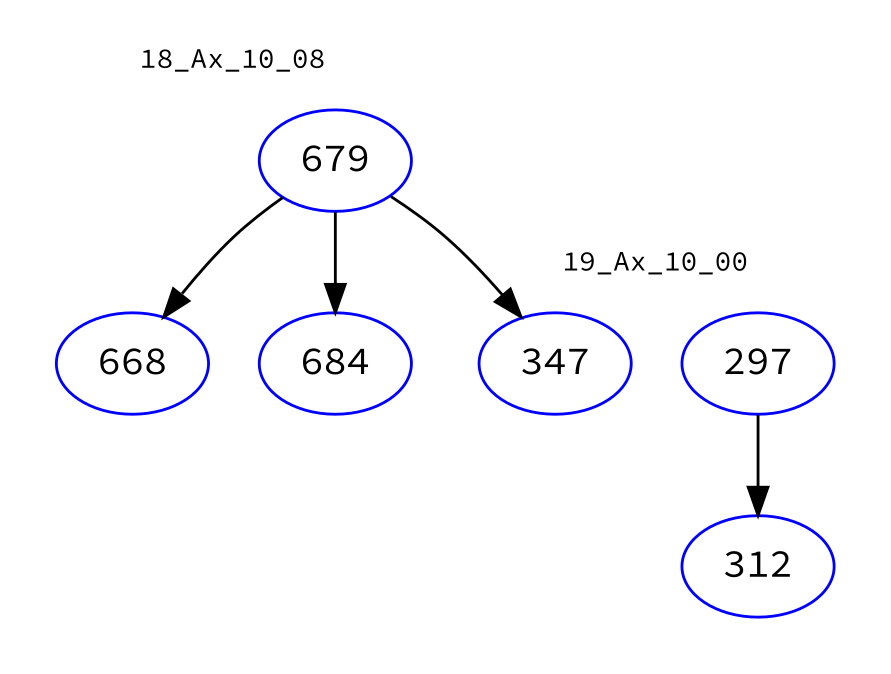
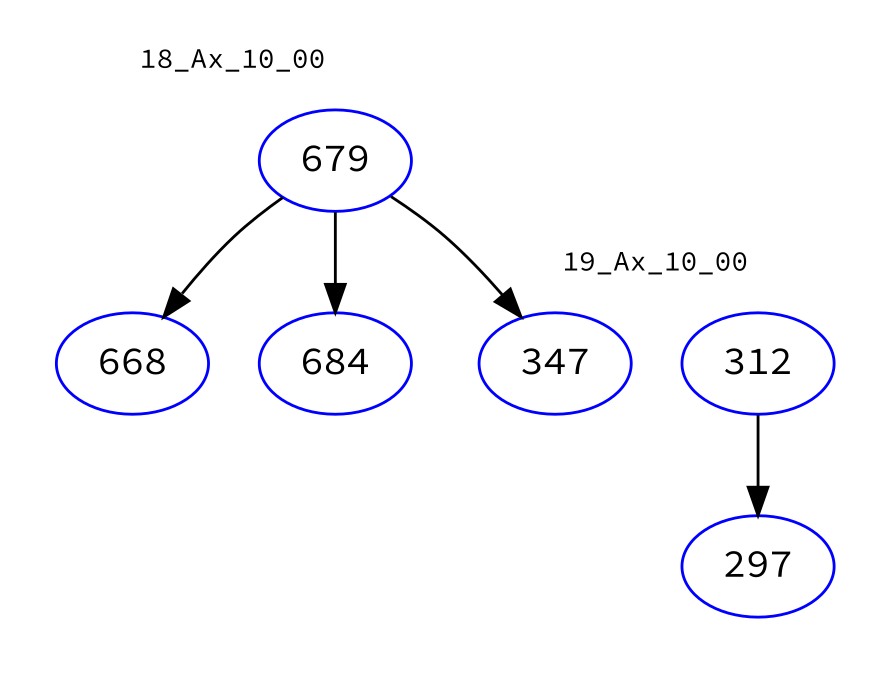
cluster "18_Ax_10_08": label "18_Ax_10_08" -> "18_Ax_10_00"
edge "297" -> "312": reversed
